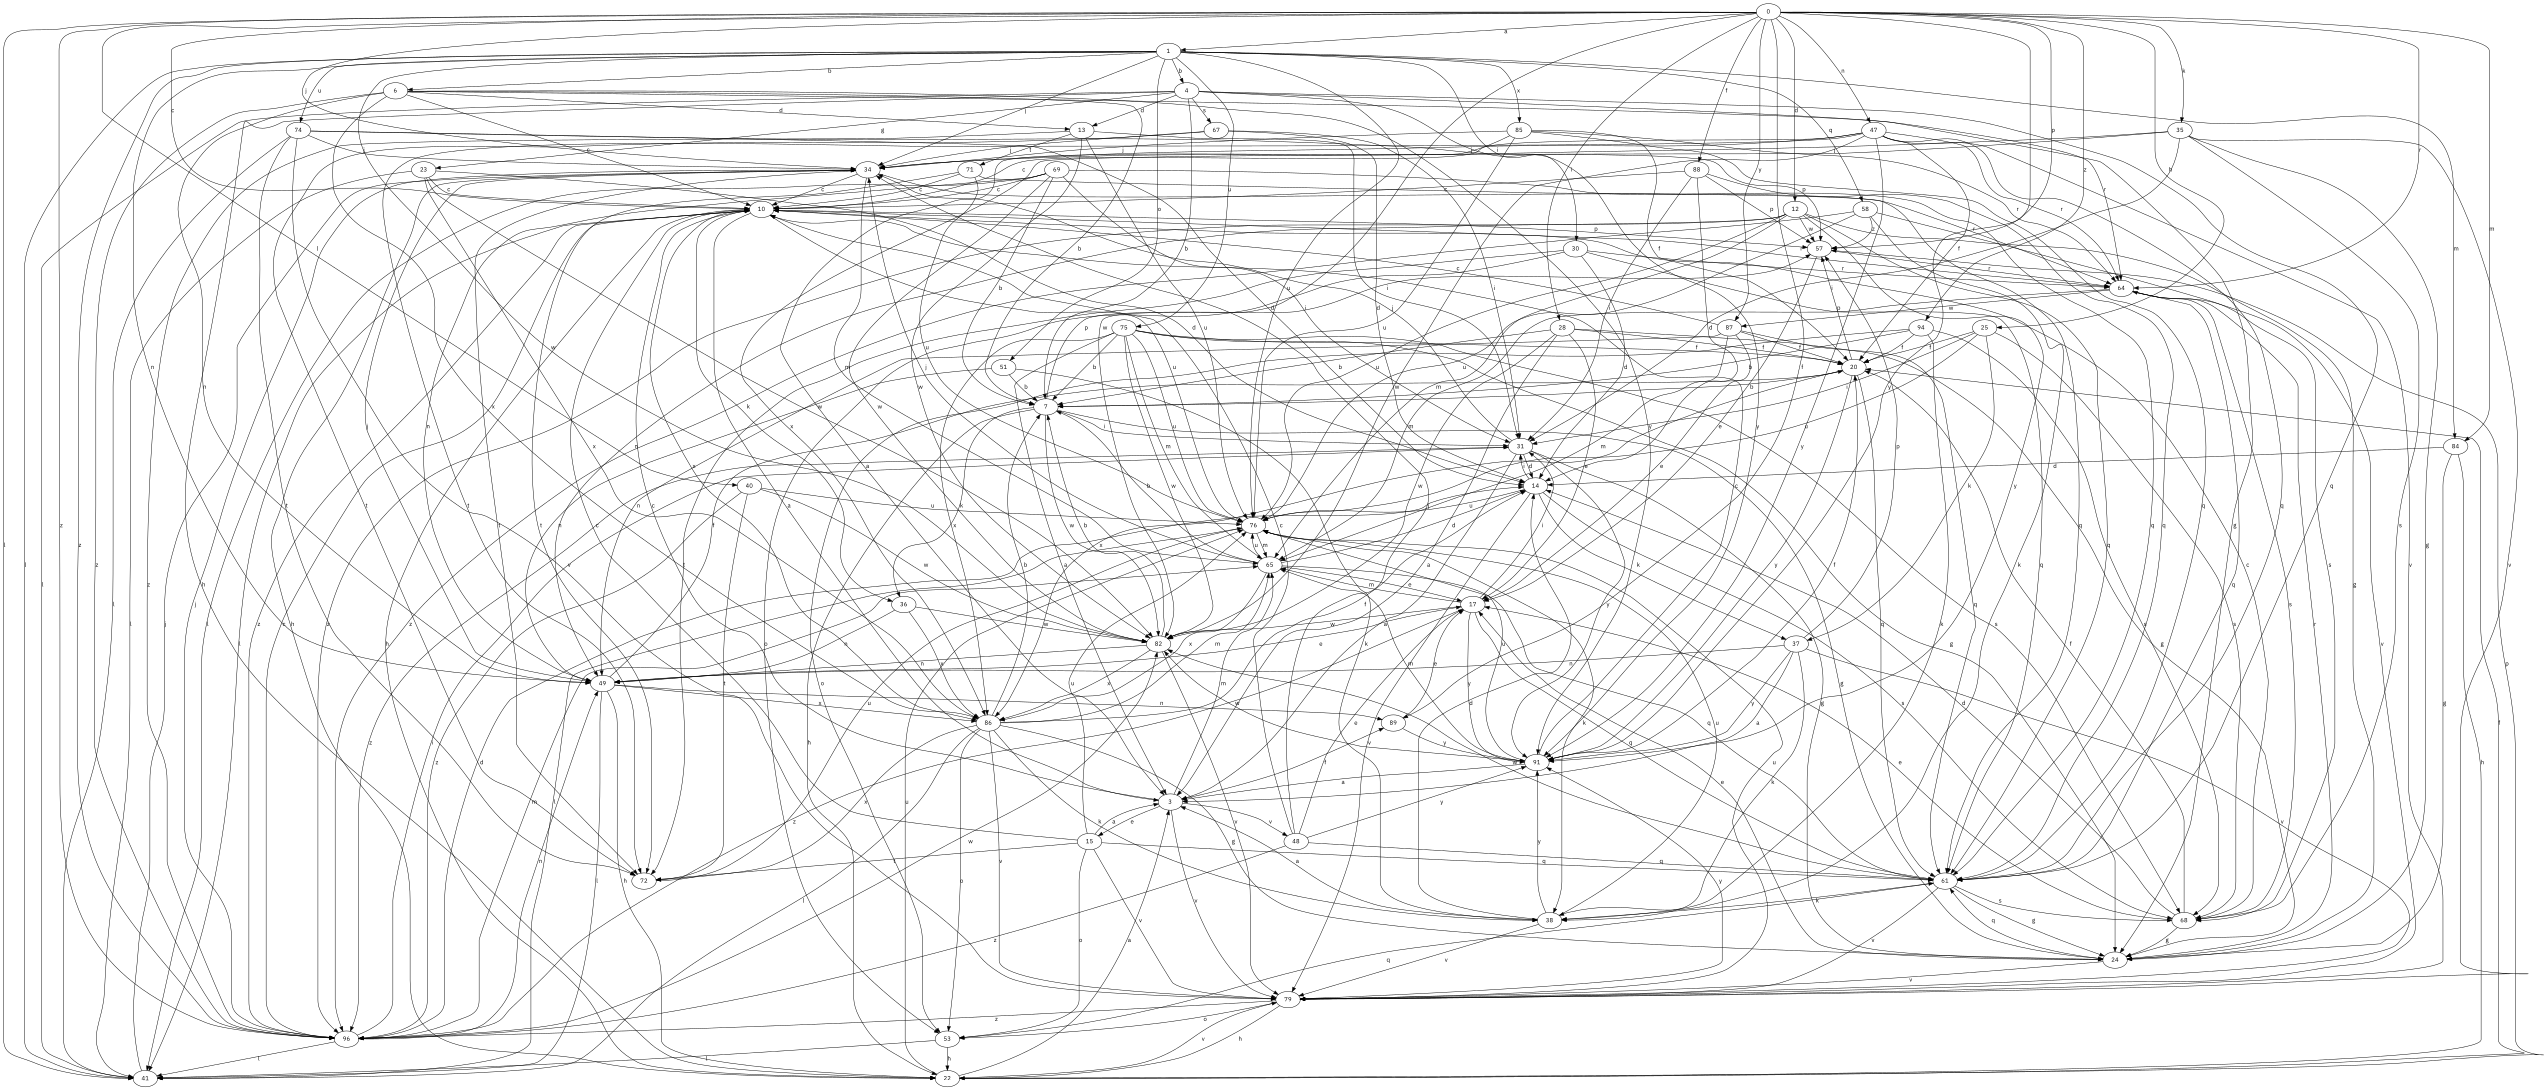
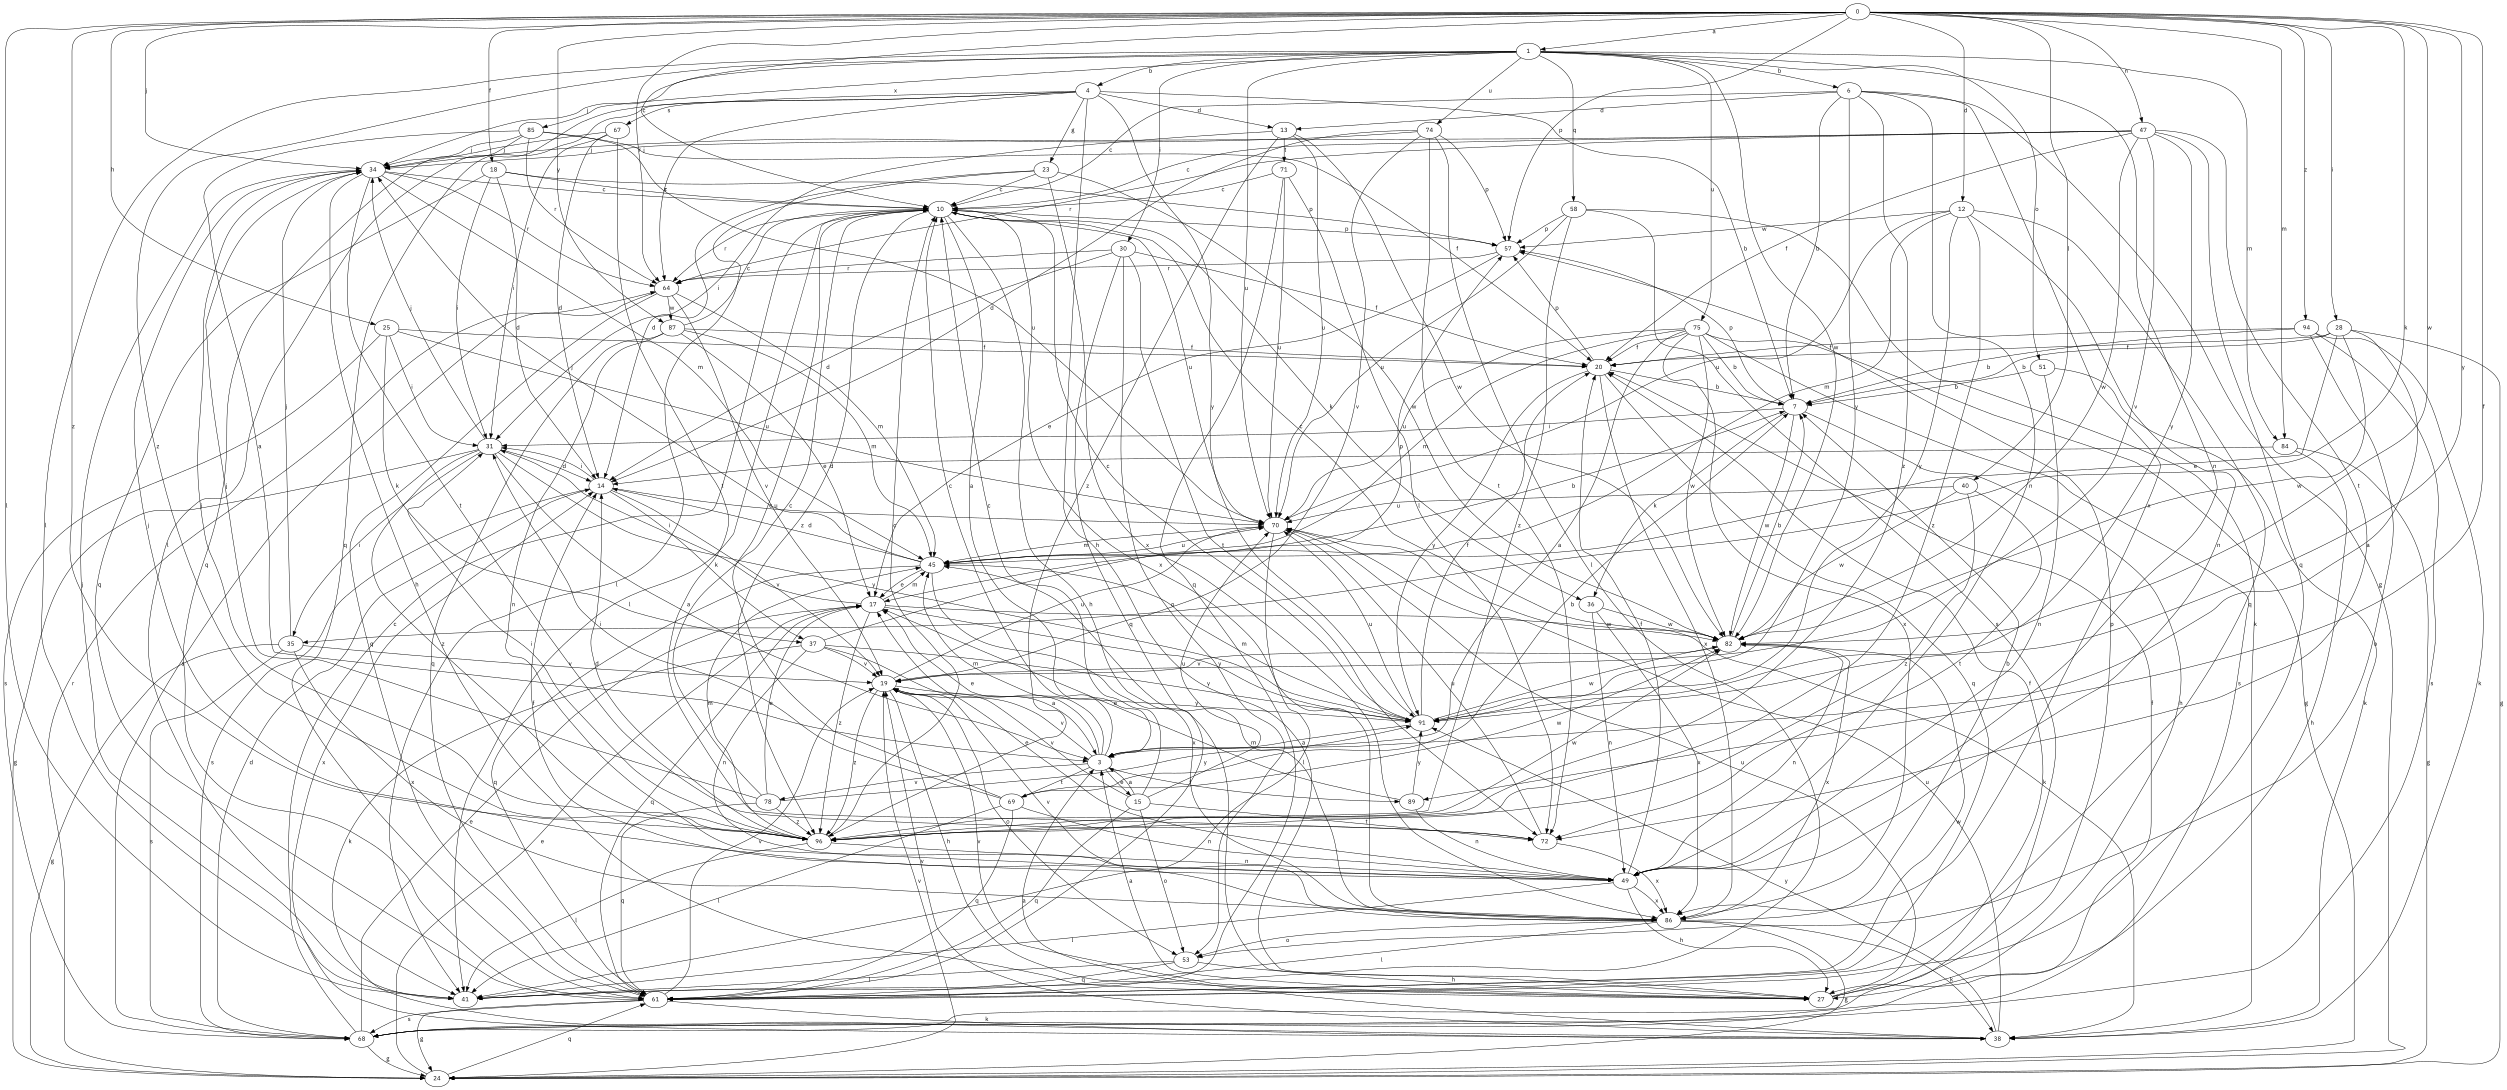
node "88": label "88" -> "18"
edge "58" -> "57": label "z" -> "p"
edge "35" -> "31": reversed
edge "30" -> "20": added, label "f"
edge "82" -> "10": added, label "c"
edge "12" -> "24": removed, label "g"
edge "7" -> "24": removed, label "g"
edge "71" -> "72": label "t" -> "l"
node "76": label "76" -> "70"
node "65": label "65" -> "45"
edge "3" -> "17": added, label "e"
edge "49" -> "89": reversed
edge "38" -> "14": label "d" -> "x"
edge "3" -> "69": added, label "t"
edge "86" -> "72": reversed
node "48": label "48" -> "78"
node "79": label "79" -> "19"
node "22": label "22" -> "27"
